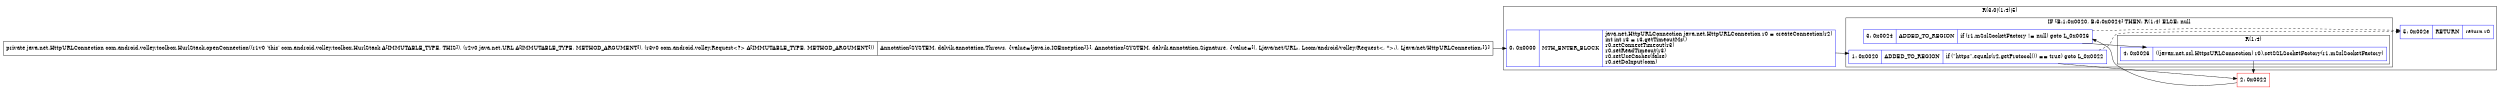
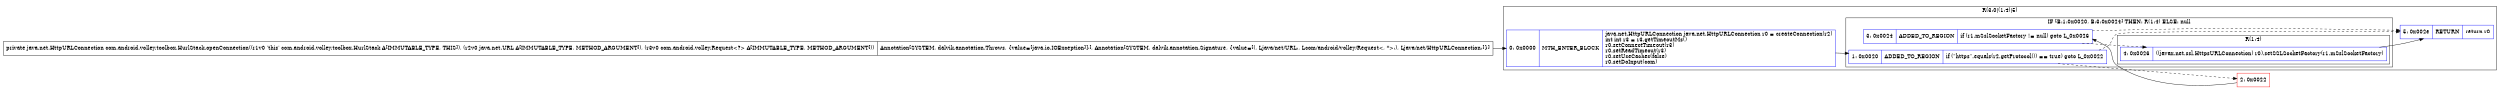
edge "3: 0x0024" -> "4: 0x0026": style solid -> dashed
edge "4: 0x0026" -> "2: 0x0022": now "4: 0x0026" -> "5: 0x002e"
edge "1: 0x0020" -> "2: 0x0022": style solid -> dashed
